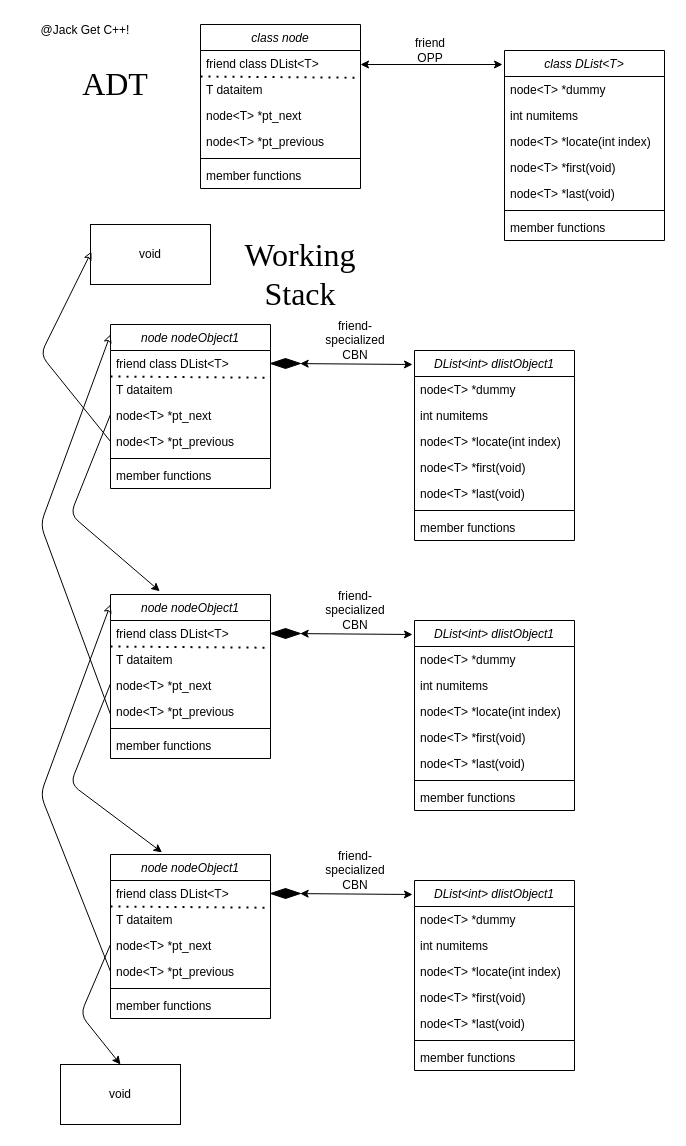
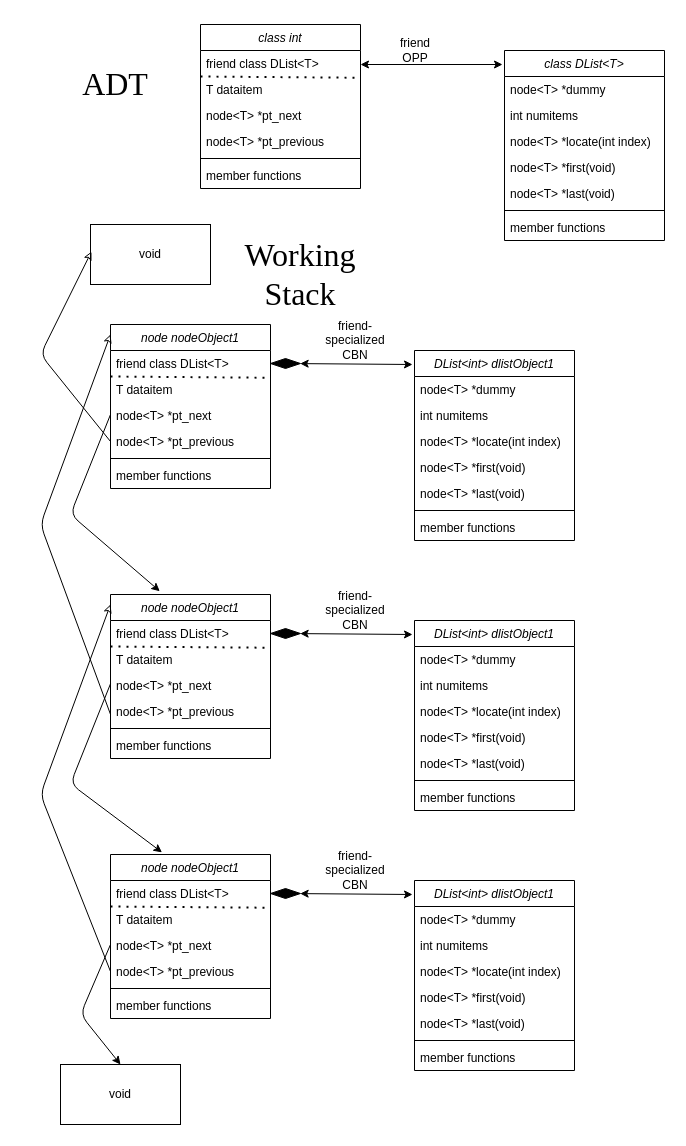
node "@Jack Get C++!": removed
node "class node": label "class node" -> "class int"
node "friend OPP": moved (431, 51) -> (416, 51)
